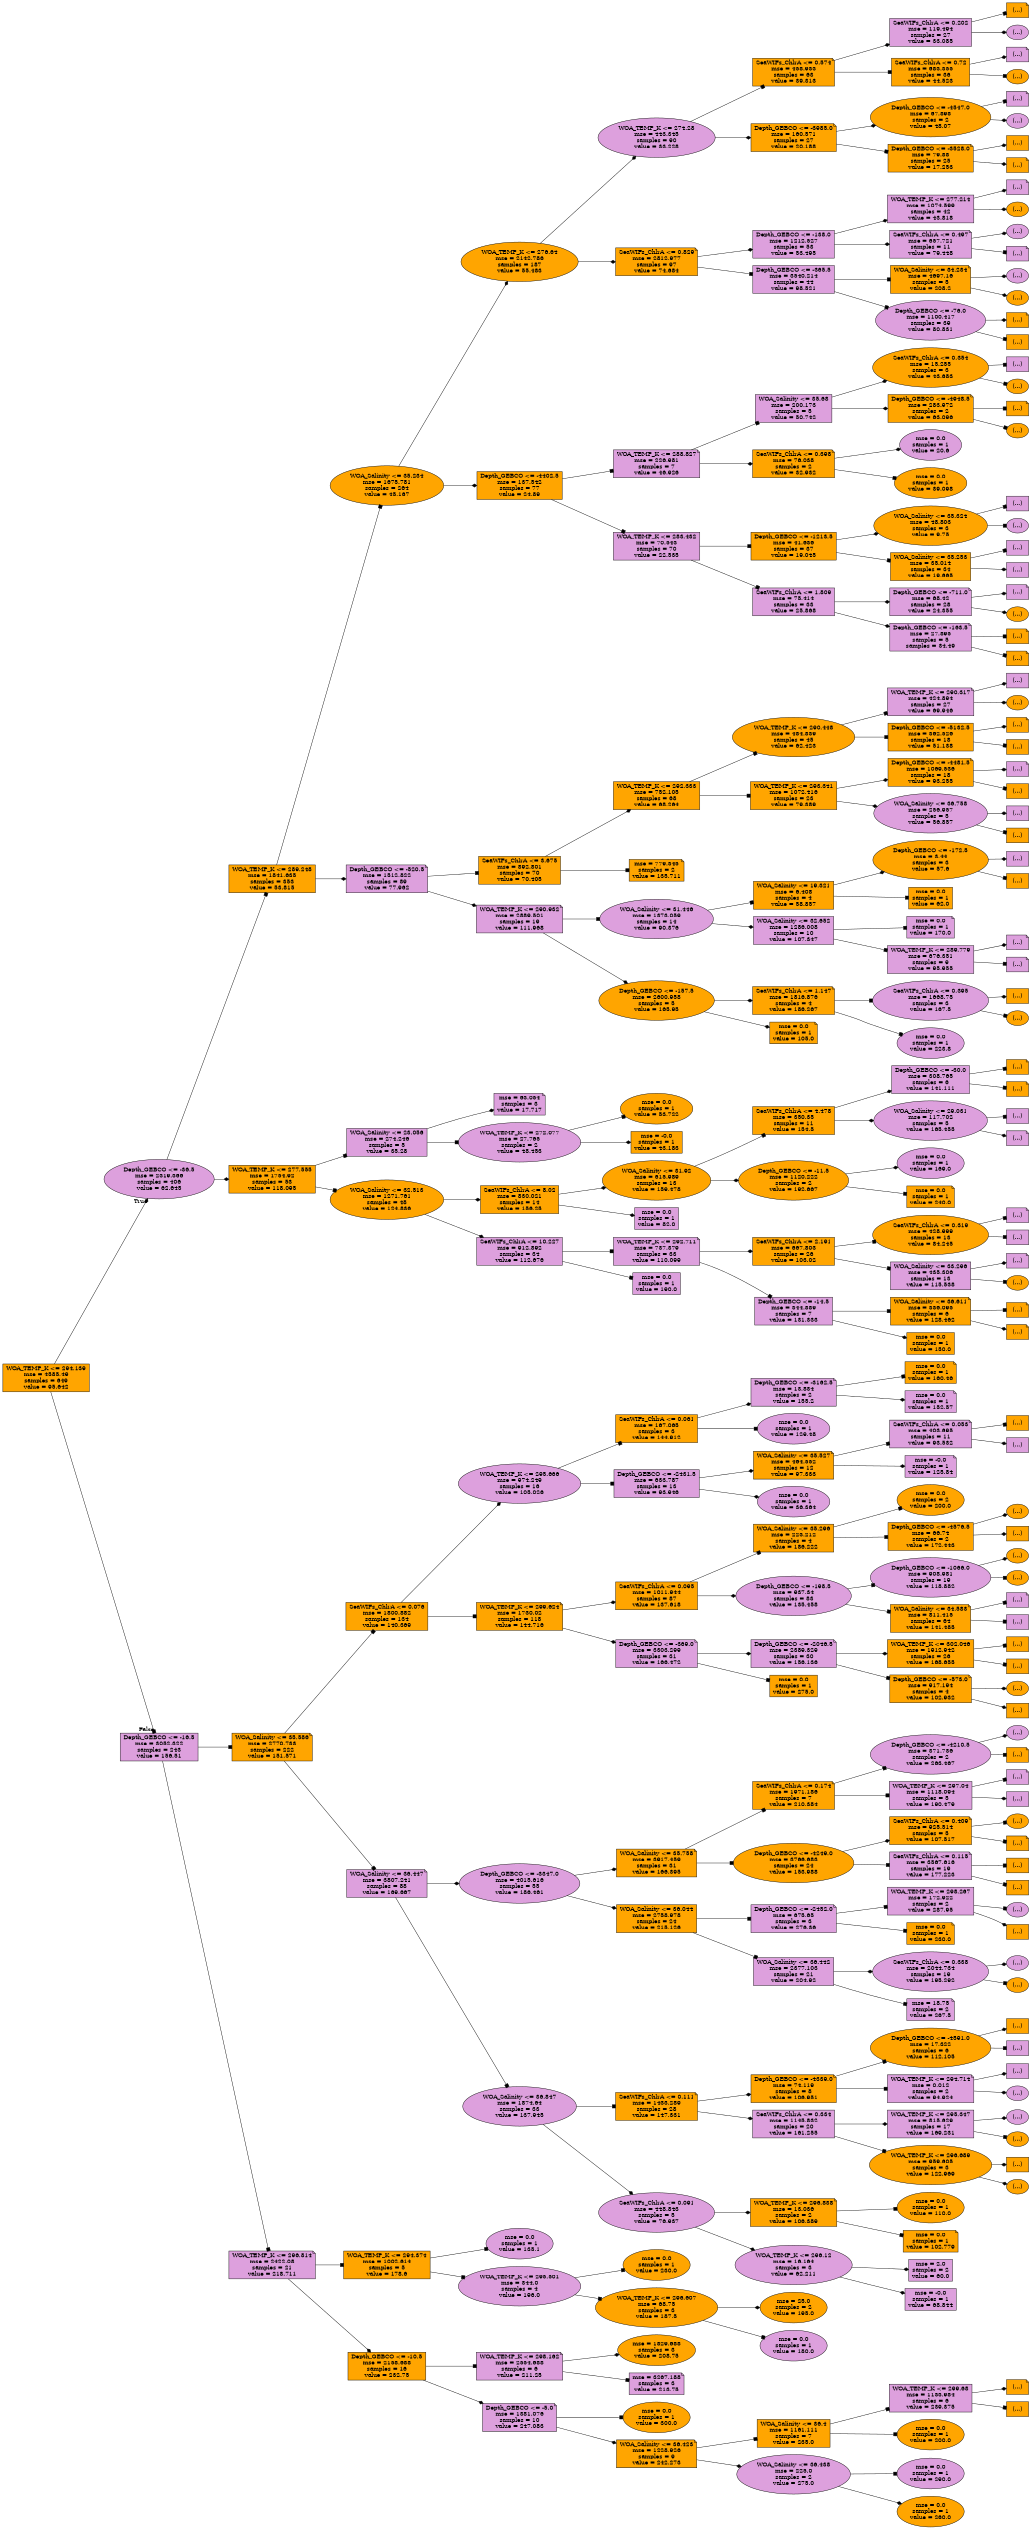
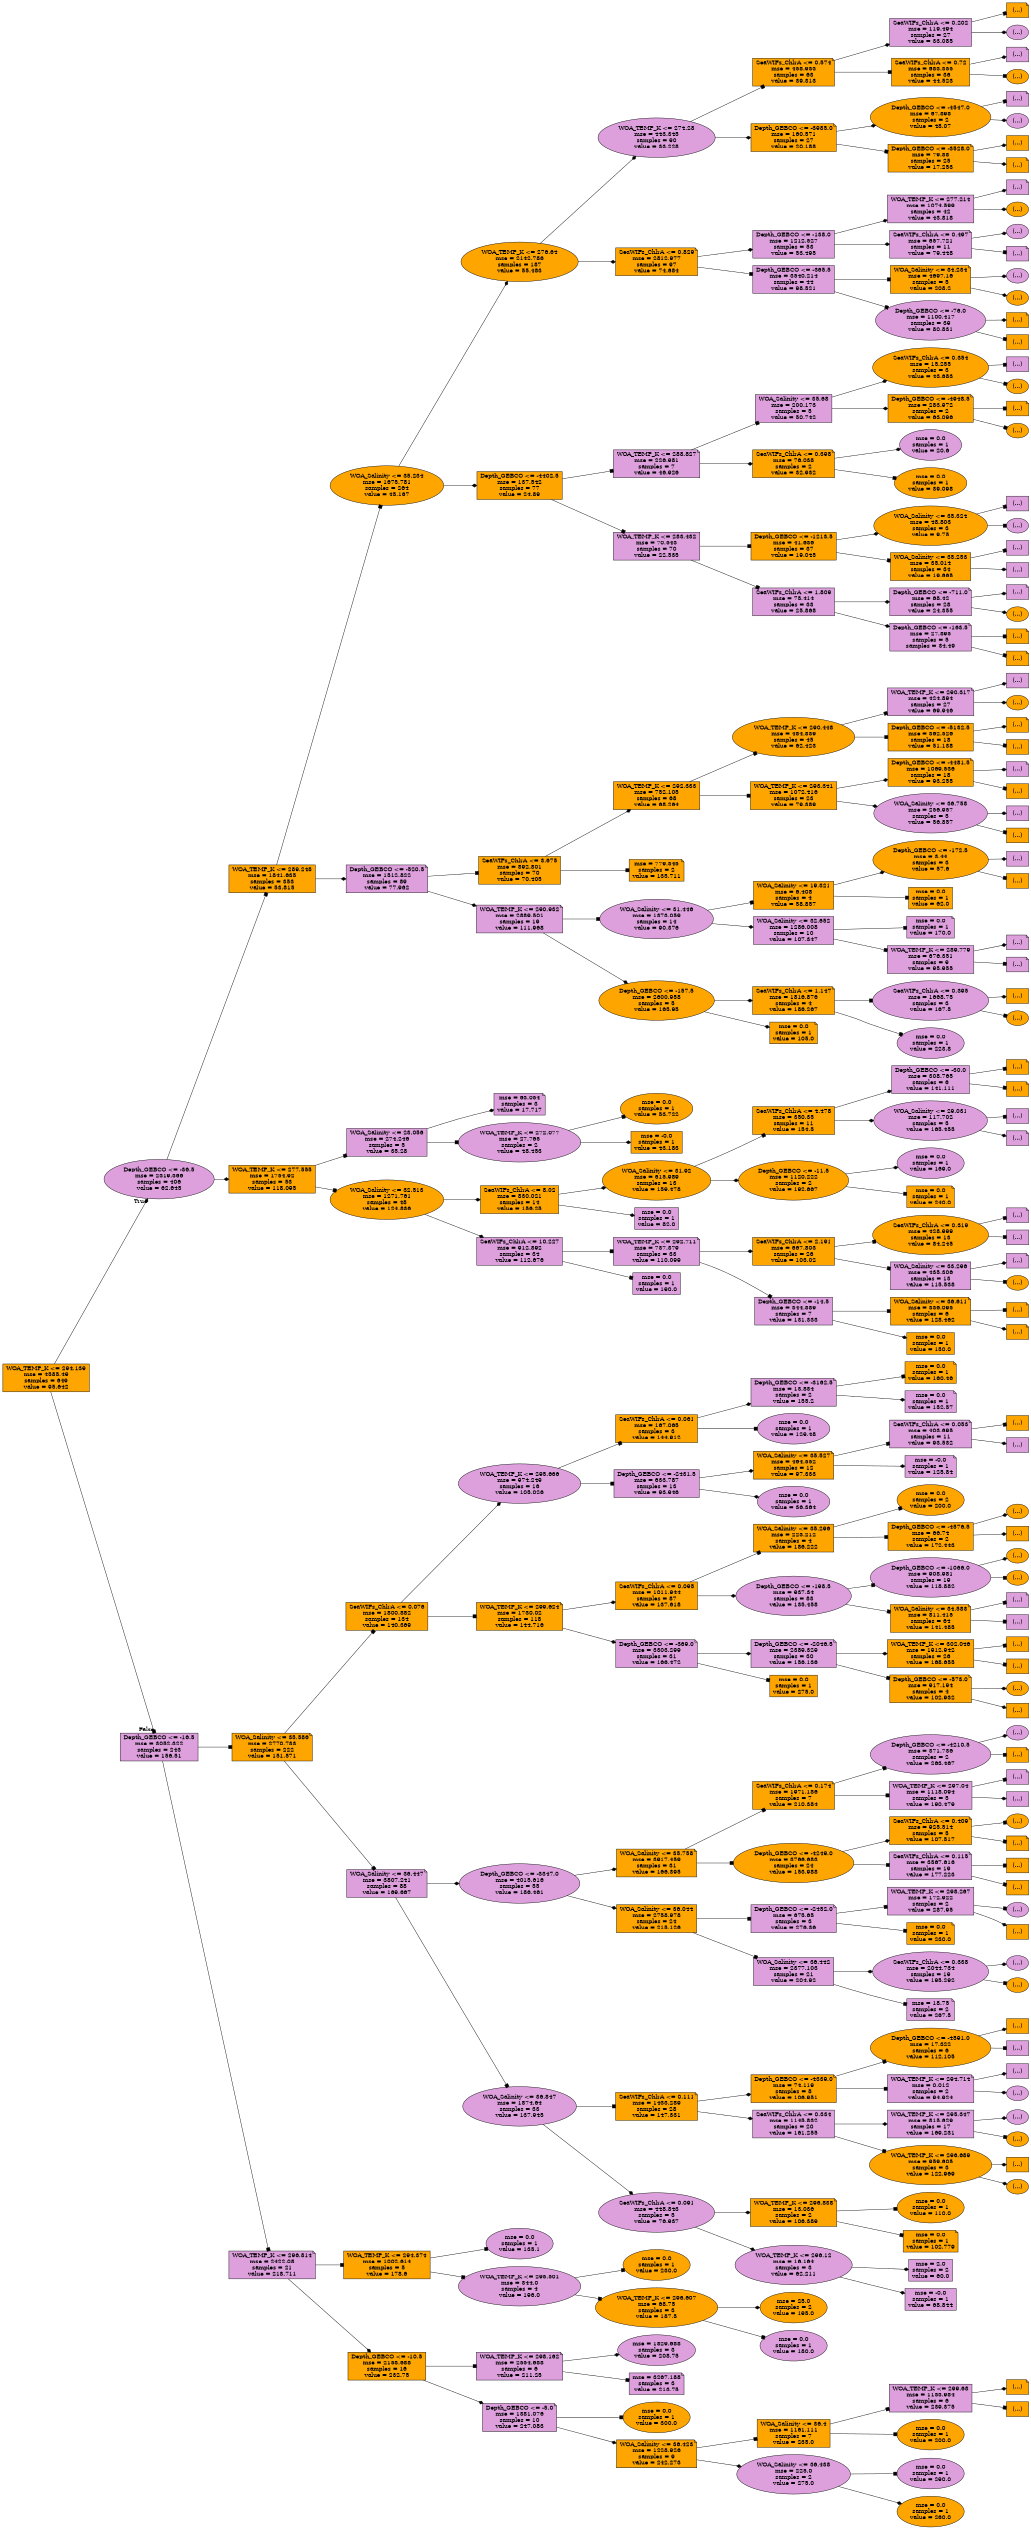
node "mse = 1829.688 samples = 3 value = 208.75": fillcolor orange -> plum
